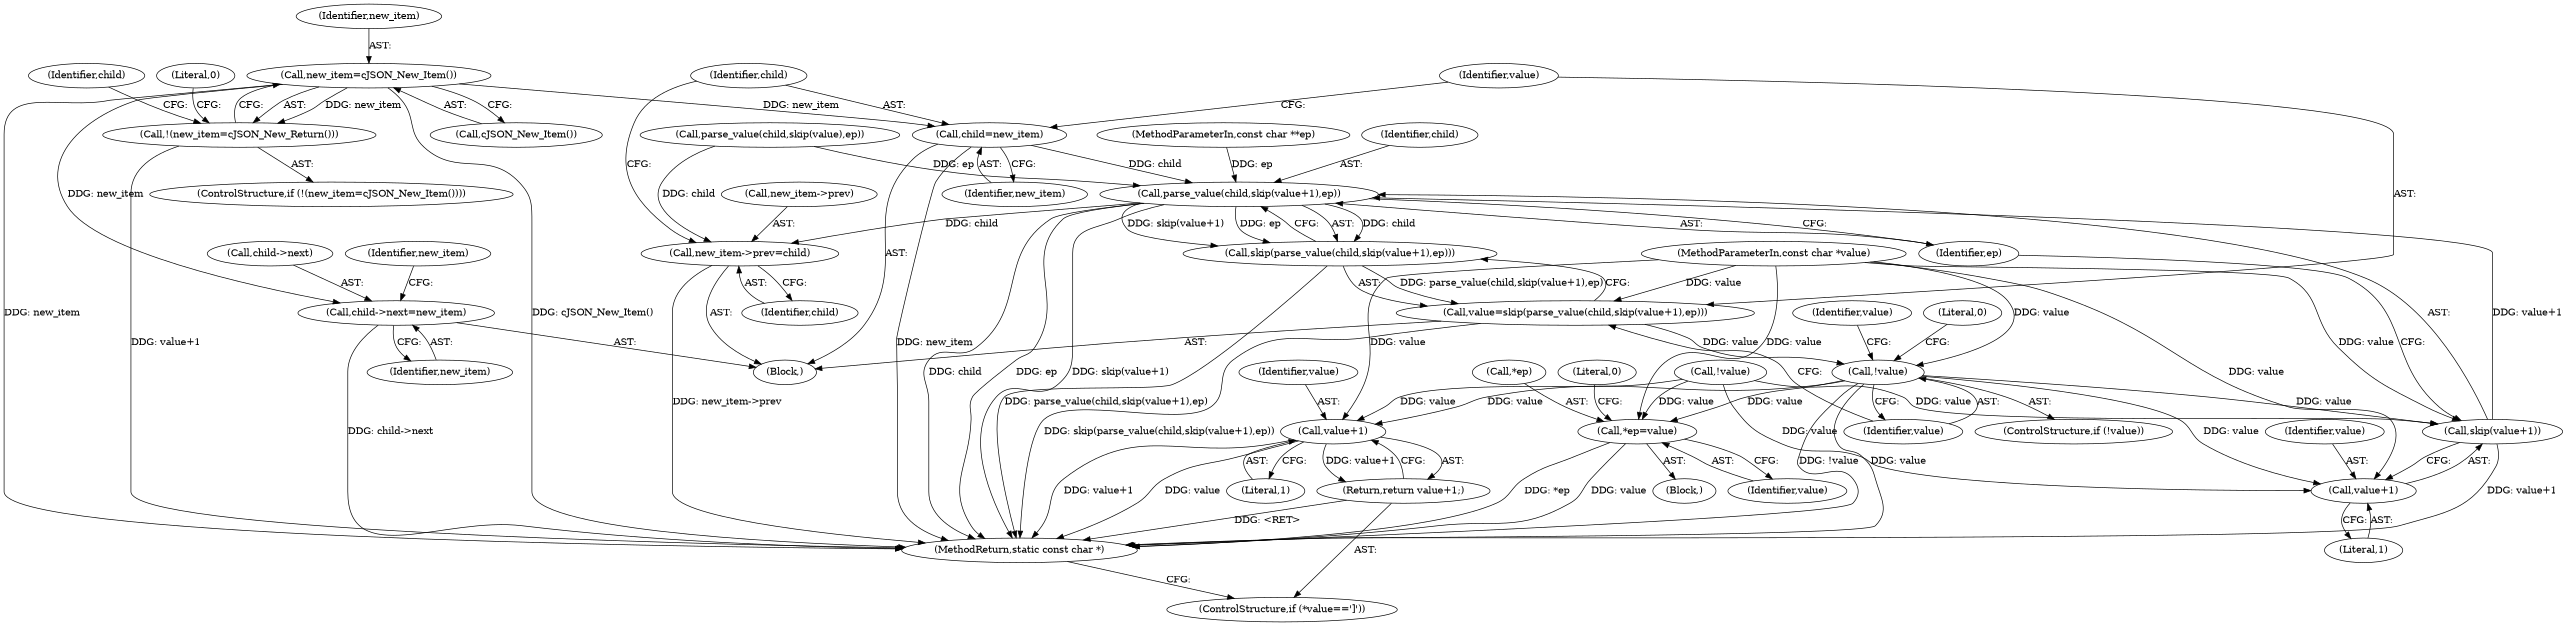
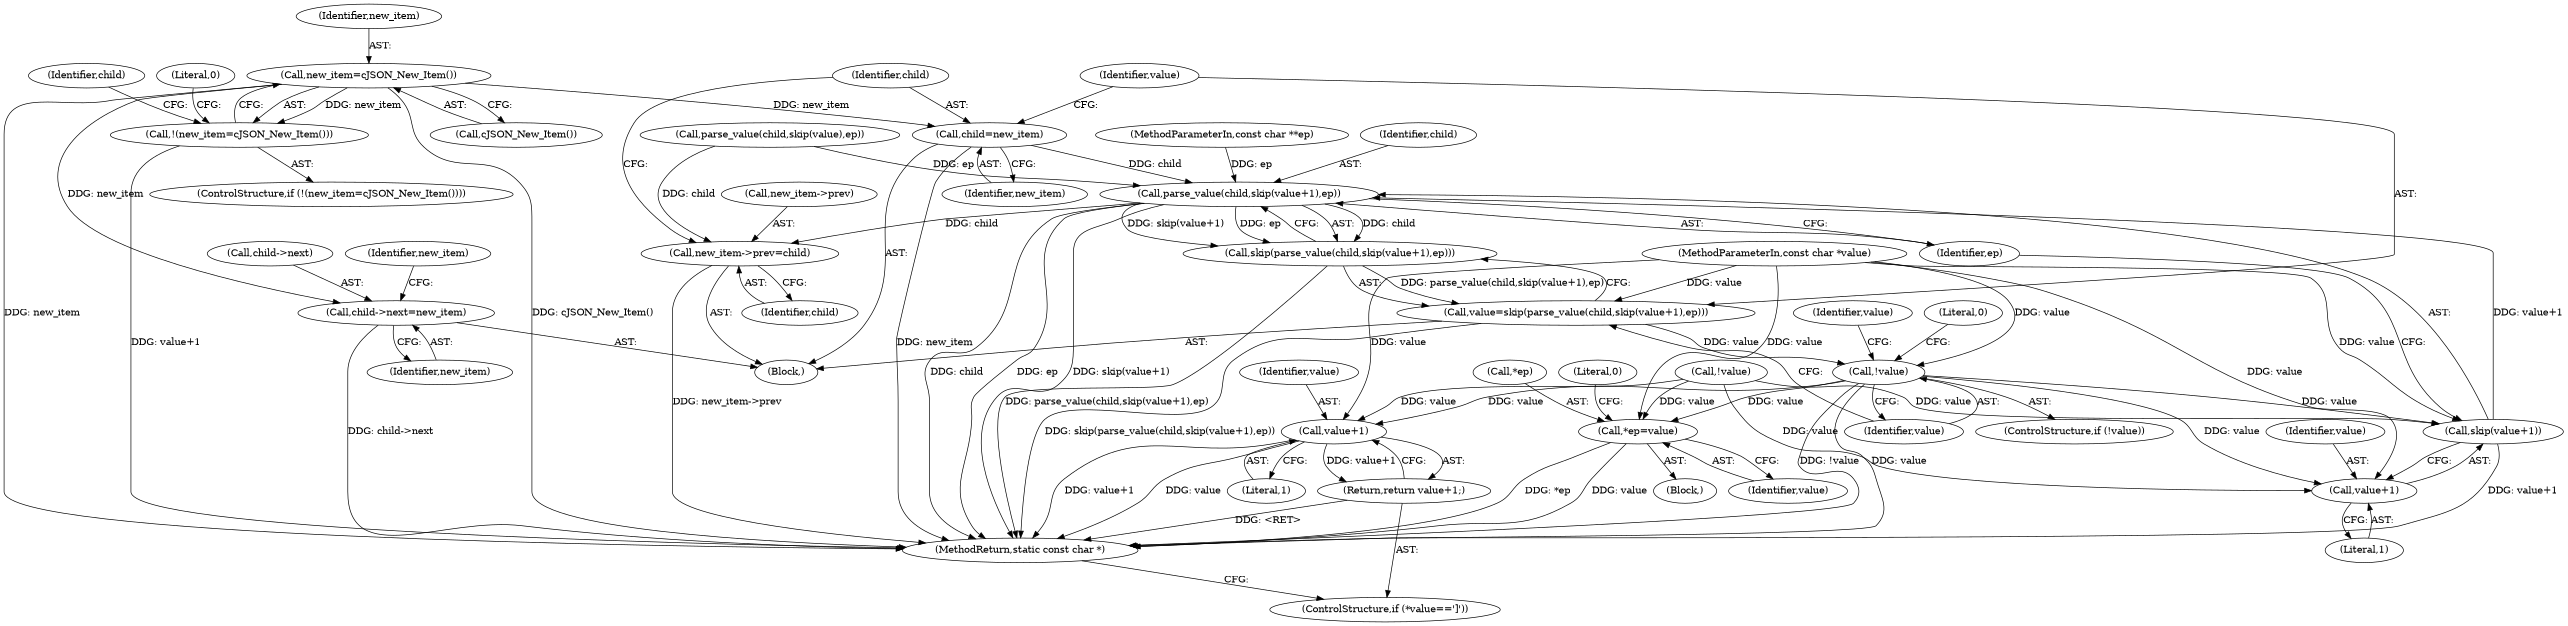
node "(Call,!(new_item=cJSON_New_Return()))": label "(Call,!(new_item=cJSON_New_Return()))" -> "(Call,!(new_item=cJSON_New_Item()))"
